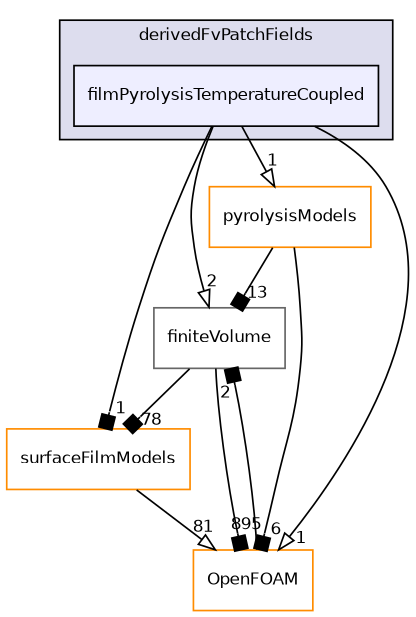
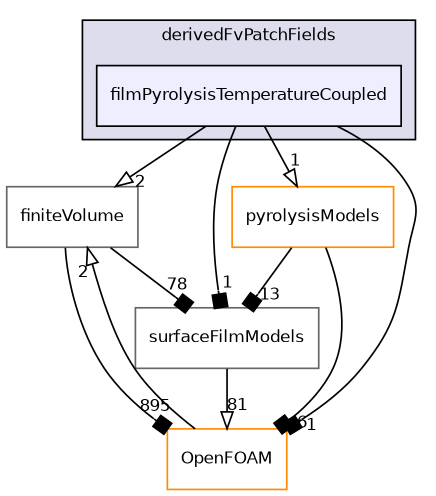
edge "pyrolysisModels" -> "finiteVolume": now "pyrolysisModels" -> "surfaceFilmModels"
edge "filmPyrolysisTemperatureCoupled" -> "OpenFOAM": arrowhead onormal -> box
node "surfaceFilmModels": color darkorange -> gray40
edge "OpenFOAM" -> "finiteVolume": arrowhead box -> onormal
